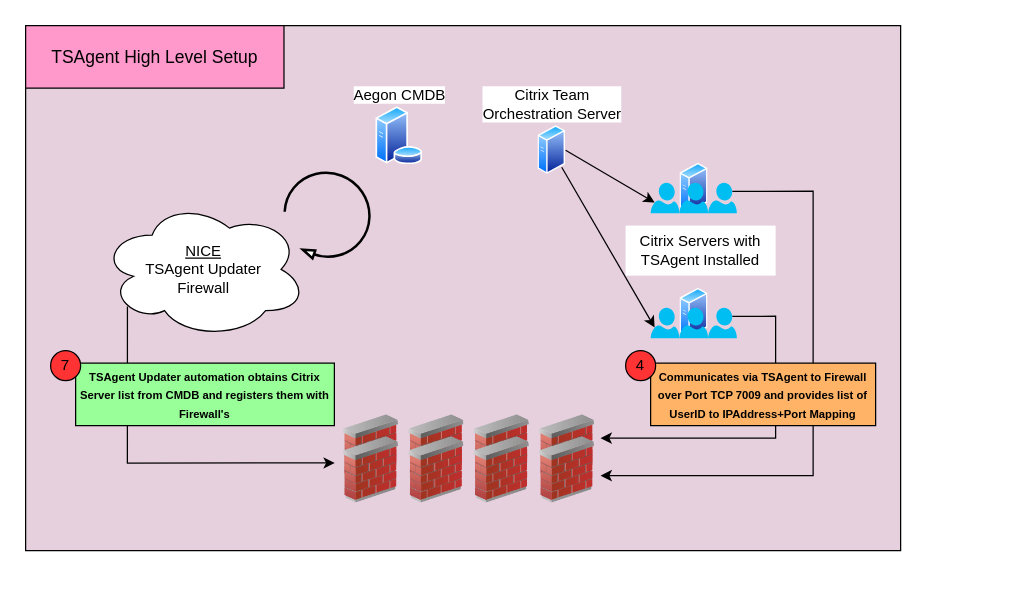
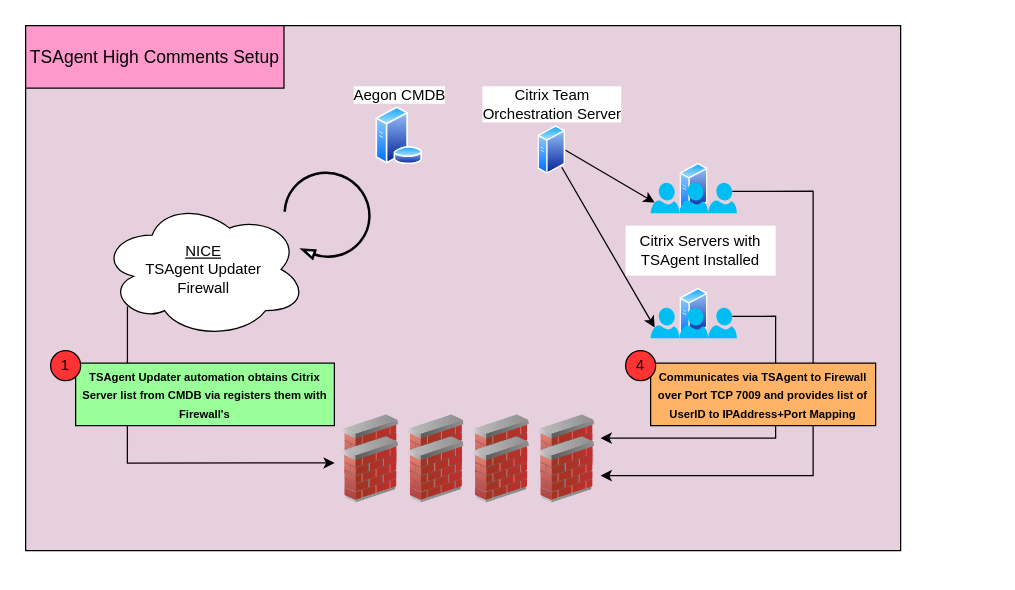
node "TSAgent High Level Setup": label "TSAgent High Level Setup" -> "TSAgent High Comments Setup"
node "7": label "7" -> "1"
node "TSAgent Updater automation obtains Citrix Server list from CMDB and registers them with Firewall's": label "TSAgent Updater automation obtains Citrix Server list from CMDB and registers them with Firewall's" -> "TSAgent Updater automation obtains Citrix Server list from CMDB via registers them with Firewall's"
